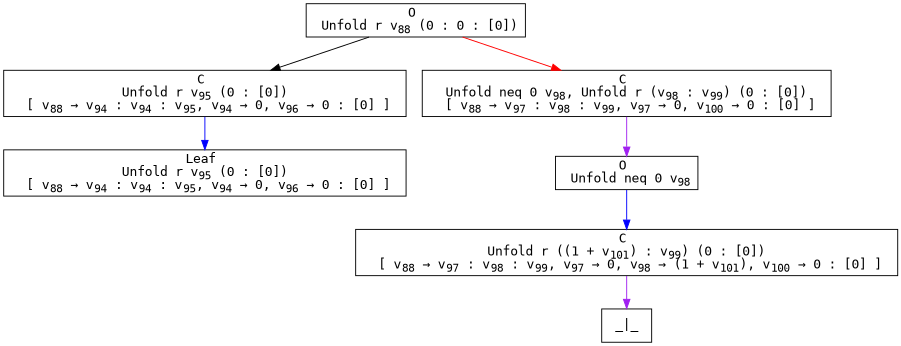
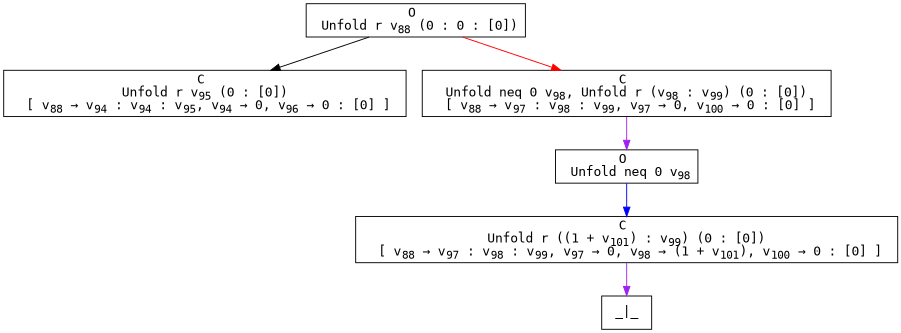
node "Leaf": removed
